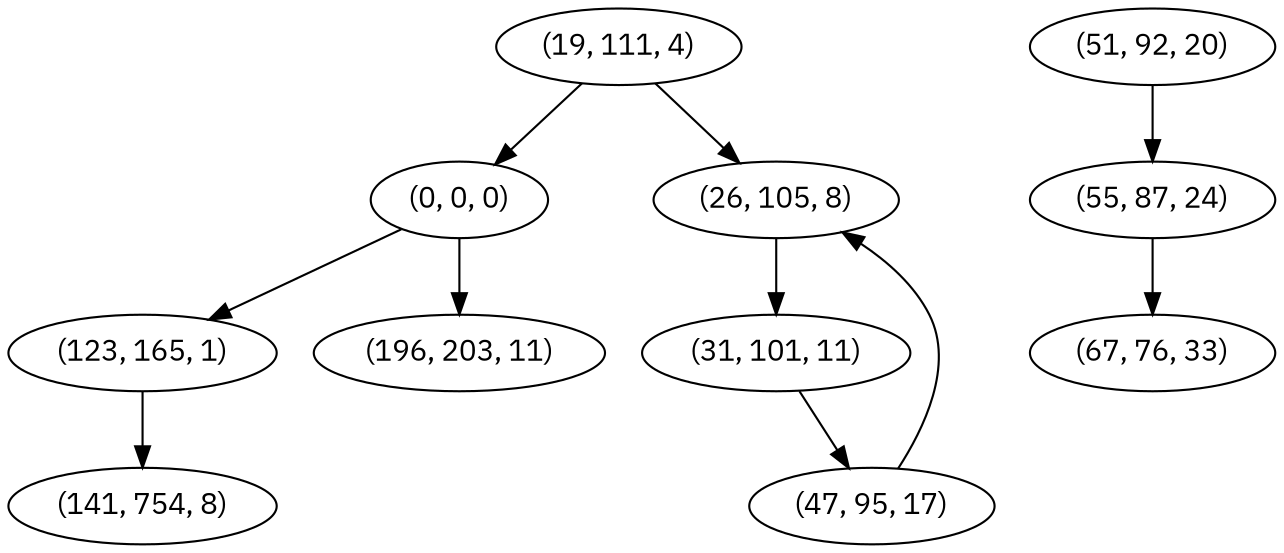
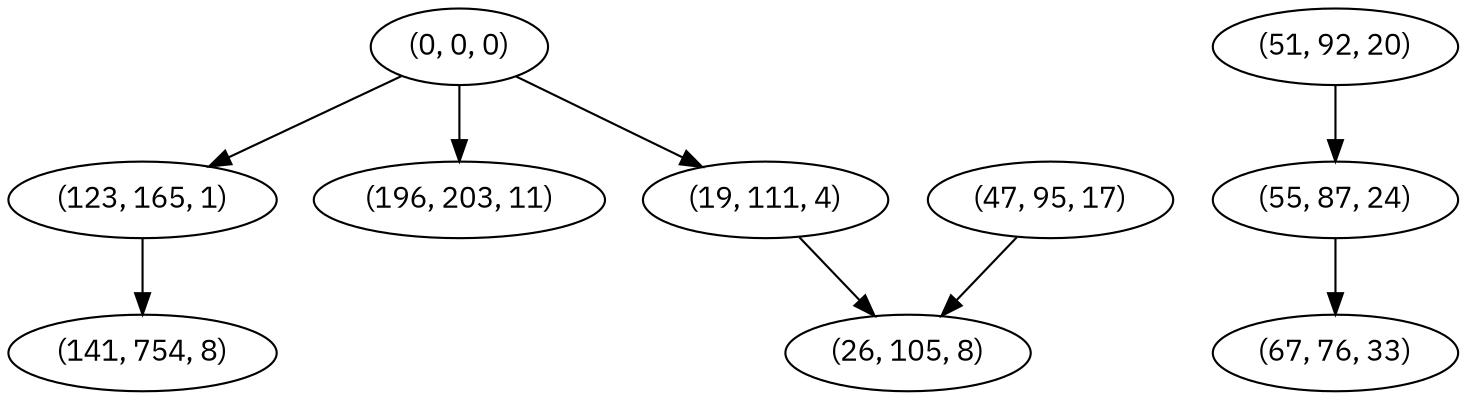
edge "(19, 111, 4)" -> "(0, 0, 0)": reversed
node "(31, 101, 11)": removed
